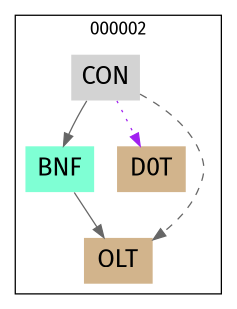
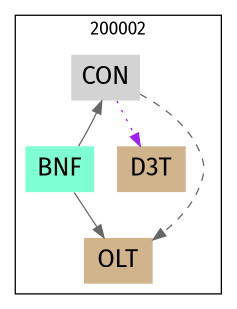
cluster "000002": label "000002" -> "200002"
edge "CON" -> "BNF": reversed
node "D0T": label "D0T" -> "D3T"
